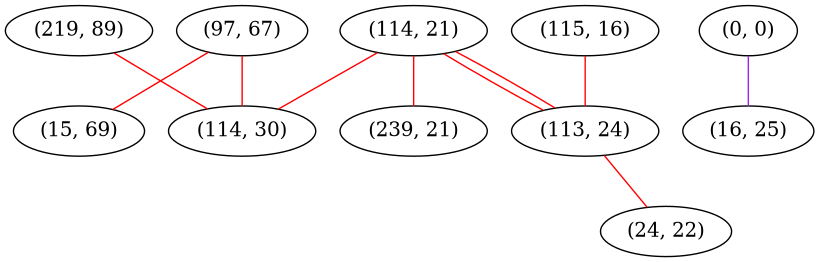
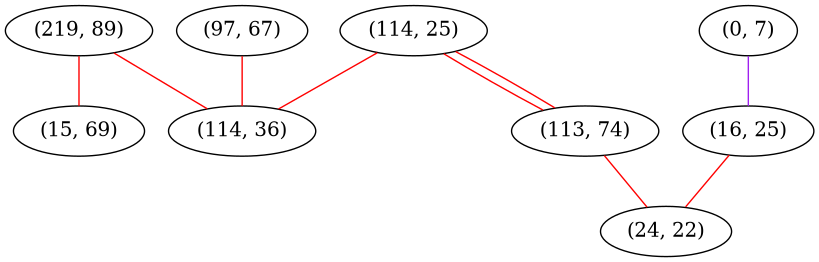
node "(114, 21)": label "(114, 21)" -> "(114, 25)"
node "(115, 16)": removed
node "(0, 0)": label "(0, 0)" -> "(0, 7)"
edge "(97, 67)" -- "(15, 69)": now "(219, 89)" -- "(15, 69)"
node "(114, 30)": label "(114, 30)" -> "(114, 36)"
node "(239, 21)": removed
node "(113, 24)": label "(113, 24)" -> "(113, 74)"
edge "(16, 25)" -- "(24, 22)": added
